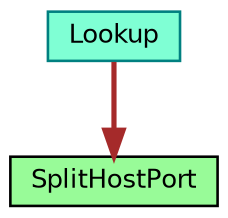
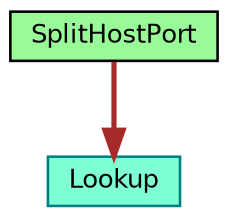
edge "Lookup" -> "SplitHostPort": reversed
